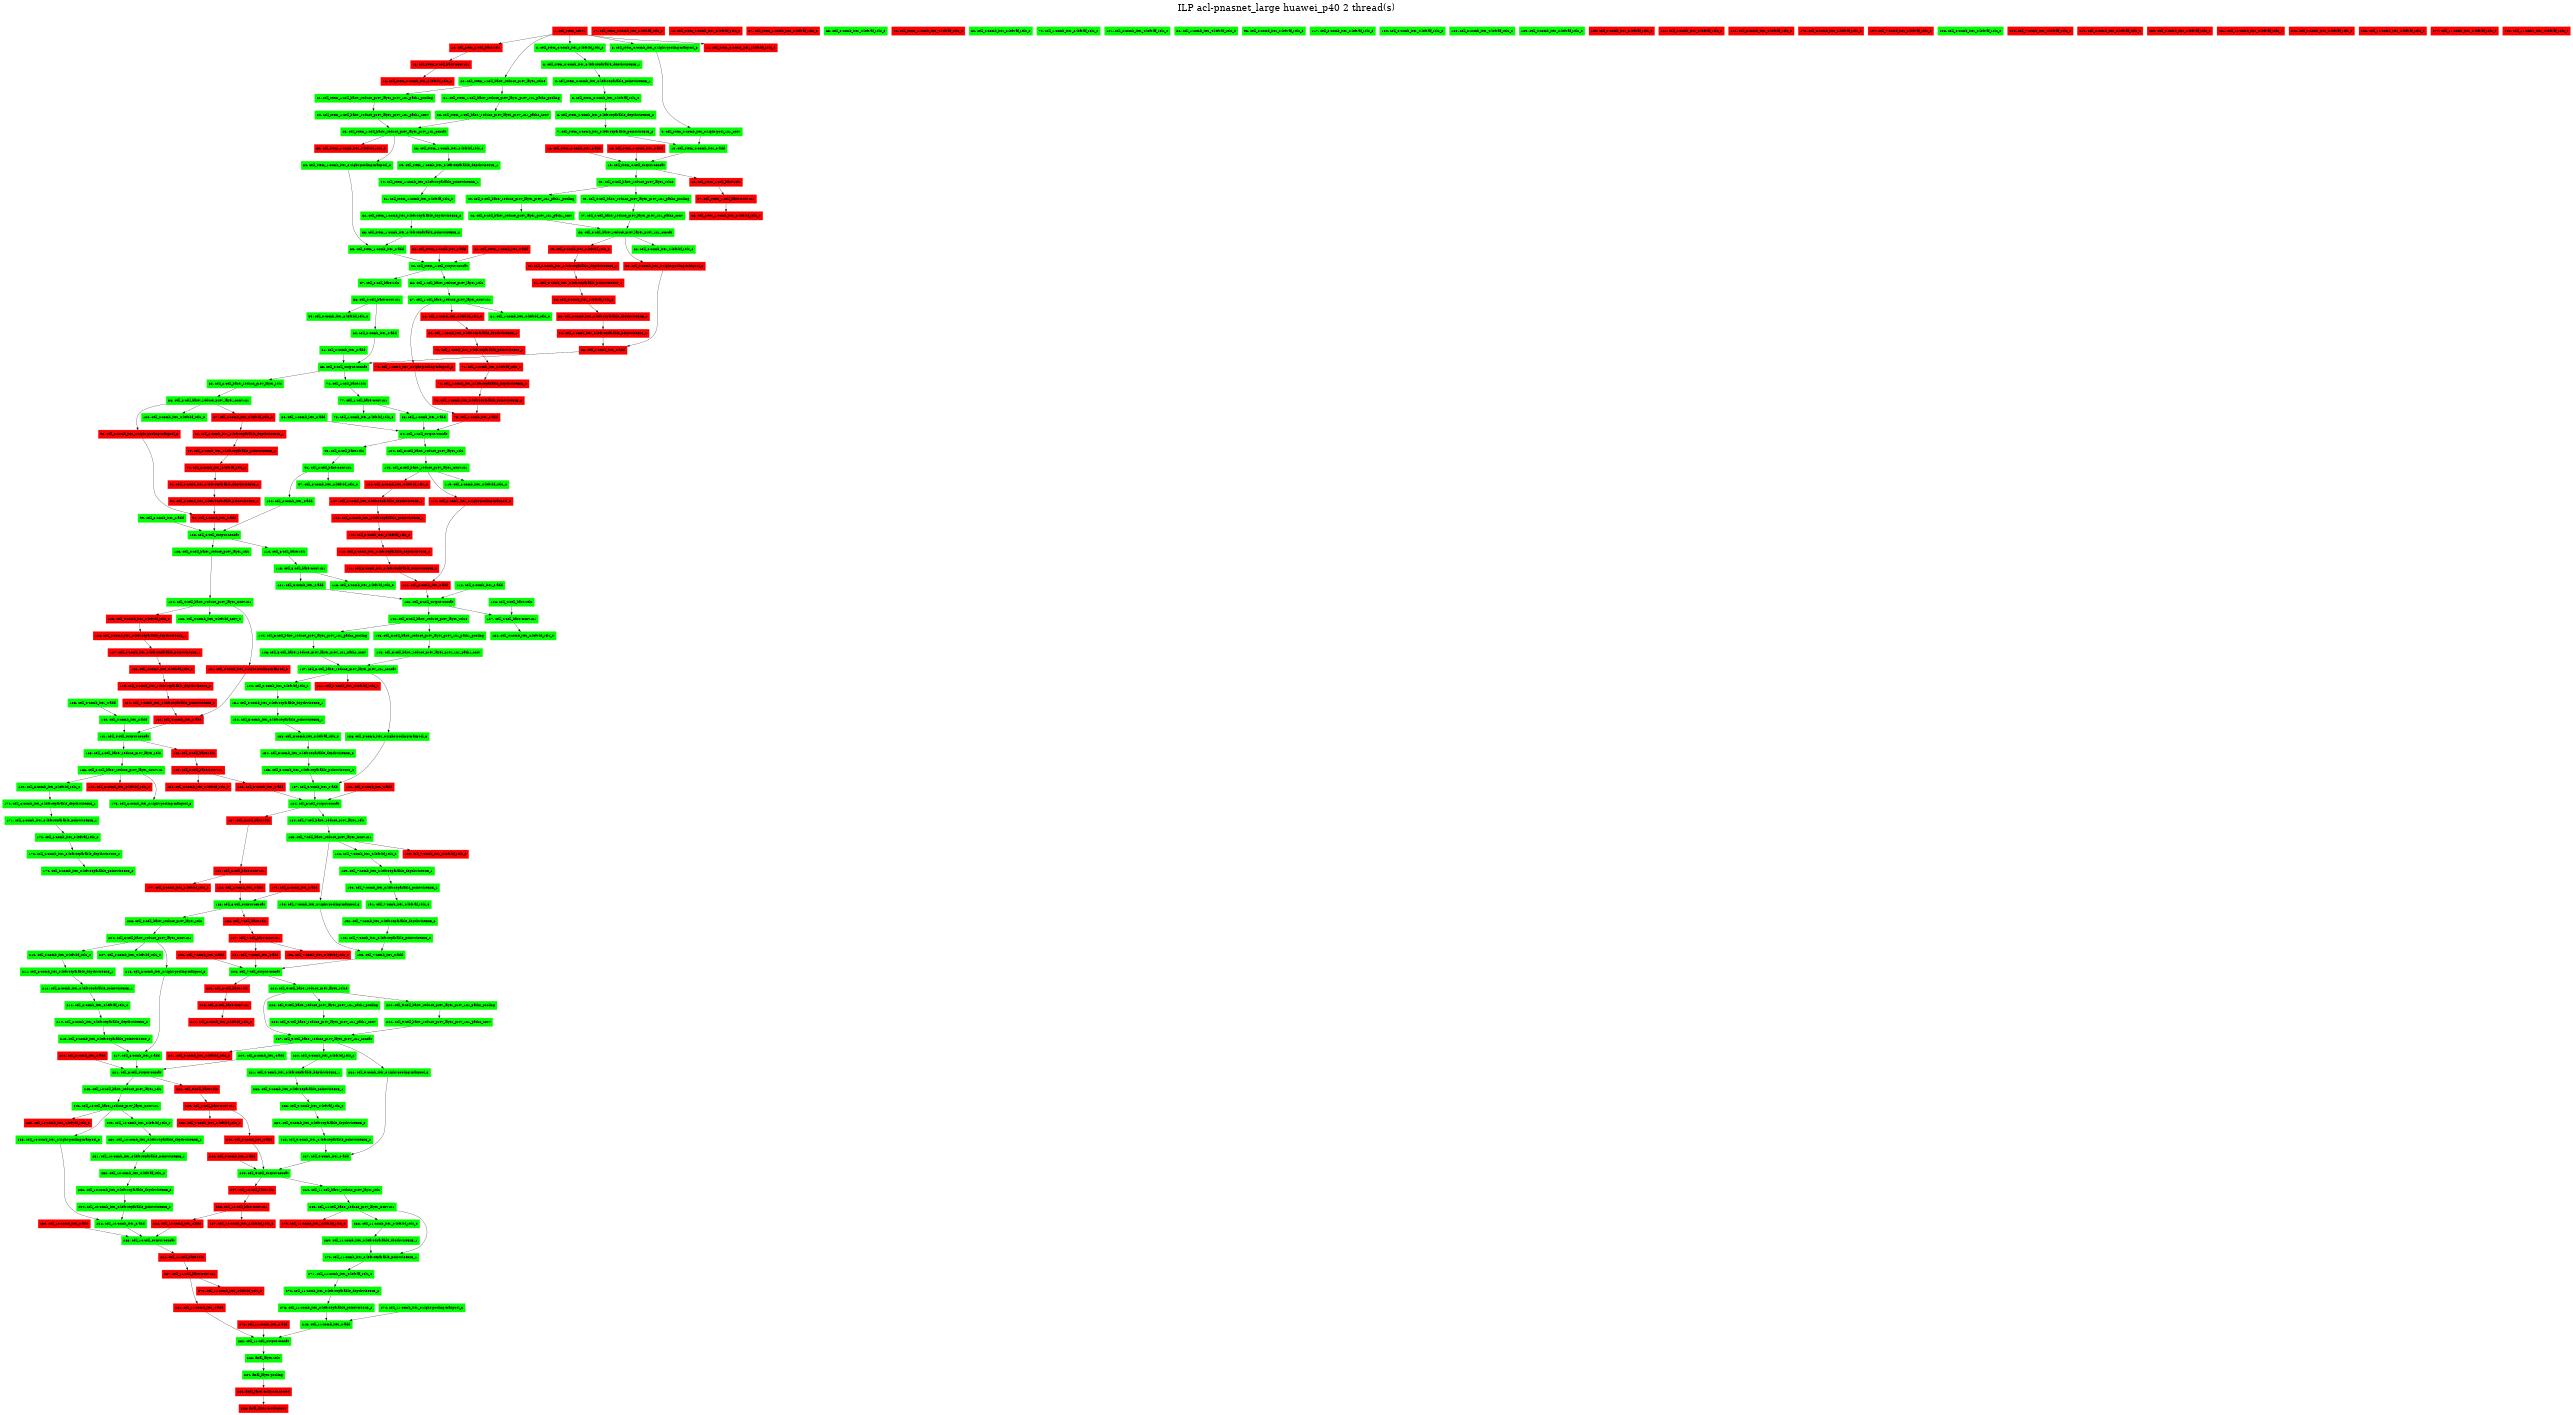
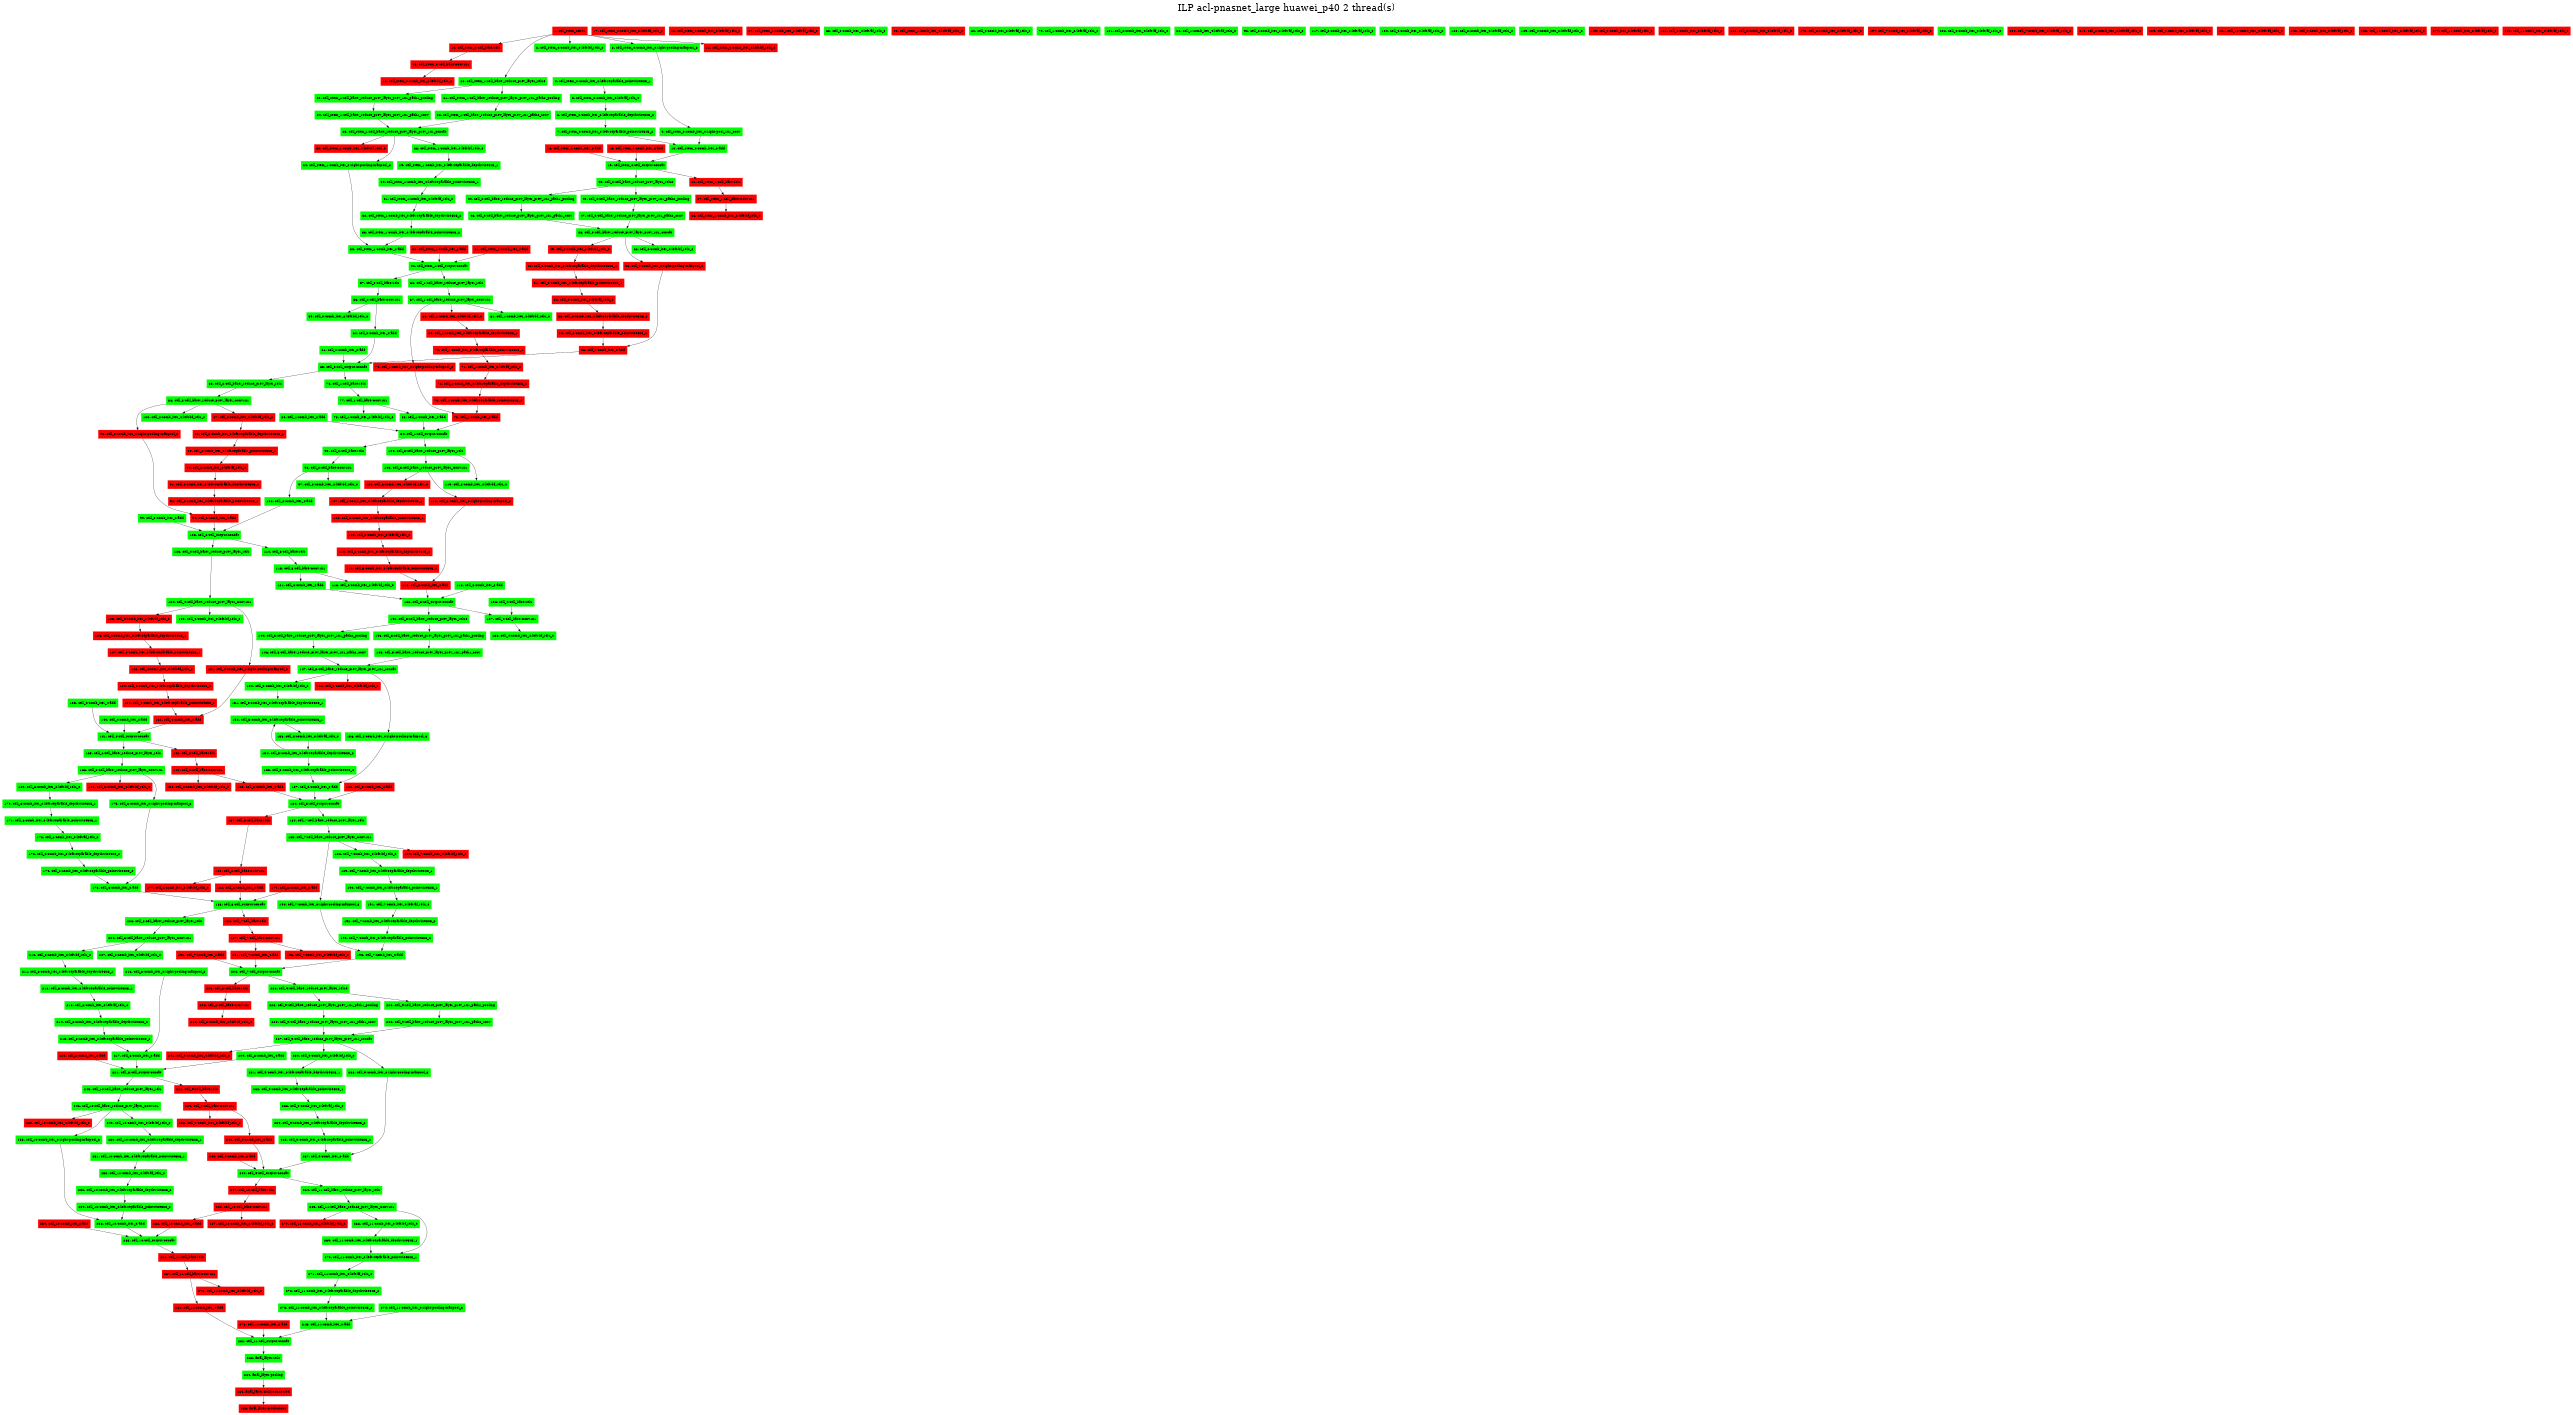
node "3: cell_stem_0/comb_iter_0/left/separable_depthwise5x5_1": removed
edge "31: cell_stem_1/comb_iter_0/left/af_relu_0" -> "32: cell_stem_1/comb_iter_0/left/separable_depthwise5x5_2": added
edge "57: cell_0/cell_base/relu" -> "58: cell_0/cell_base/Conv1x1": added
edge "105: cell_3/cell_base/_reduce_prev_layer_Conv1x1" -> "119: cell_3/comb_iter_4/left/bf_relu_0": now "104: cell_3/cell_base/_reduce_prev_layer_relu" -> "119: cell_3/comb_iter_4/left/bf_relu_0"
node "133: cell_4/comb_iter_4/left/bf_conv_0": label "133: cell_4/comb_iter_4/left/bf_conv_0" -> "133: cell_4/comb_iter_4/left/bf_relu_0"
edge "151: cell_5/comb_iter_0/left/separable_depthwise5x5_1" -> "152: cell_5/comb_iter_0/left/separable_pointwise5x5_1": now "154: cell_5/comb_iter_0/left/separable_depthwise5x5_2" -> "152: cell_5/comb_iter_0/left/separable_pointwise5x5_1"
edge "135: cell_4/comb_iter_4/add" -> "140: cell_4/comb_iter_2/add": now "135: cell_4/comb_iter_4/add" -> "141: cell_4/cell_output/concat"
node "176: cell_6/comb_iter_0/add": added
edge "191: cell_7/comb_iter_0/left/af_relu_0" -> "192: cell_7/comb_iter_0/left/separable_depthwise5x5_2": added
edge "204: cell_8/cell_base/_reduce_prev_layer_Conv1x1" -> "216: cell_8/comb_iter_0/right/pooling/maxpool_3": removed
edge "222: cell_9/cell_base/_reduce_prev_layer_relue" -> "227: cell_9/cell_base/_reduce_prev_layer_prev_1x1_concat": now "225: cell_9/cell_base/_reduce_prev_layer_prev_1x1_path1_conv" -> "227: cell_9/cell_base/_reduce_prev_layer_prev_1x1_concat"
